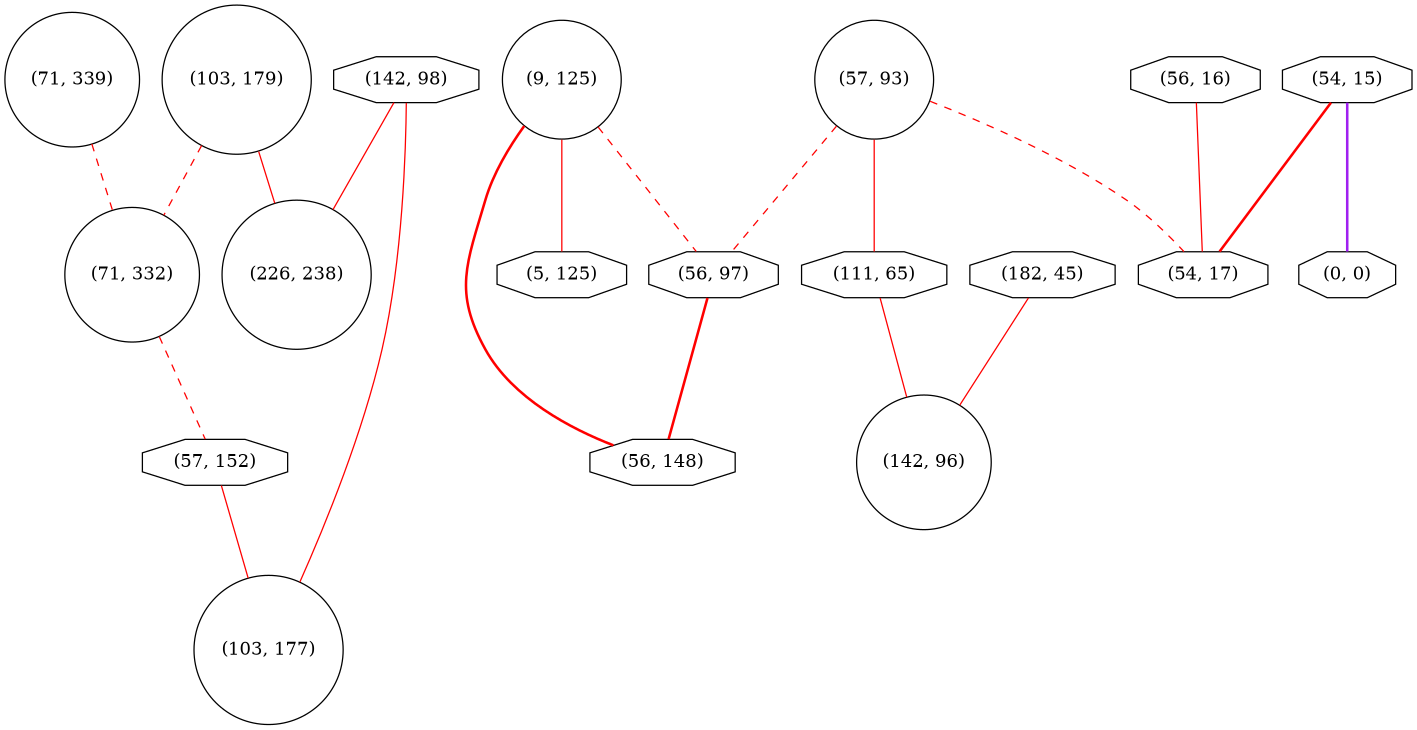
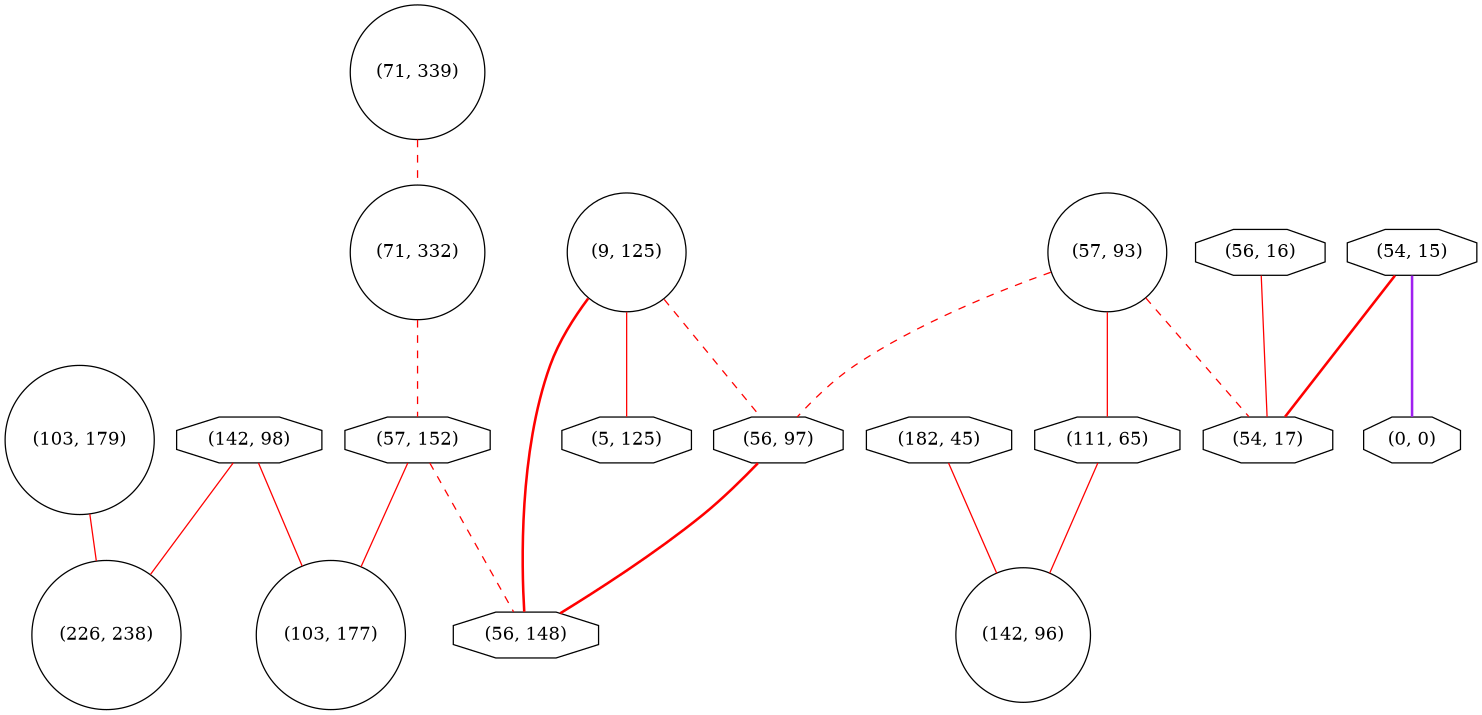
edge "(103, 179)" -- "(71, 332)": removed
edge "(57, 152)" -- "(56, 148)": added
